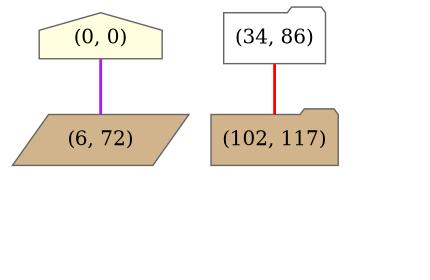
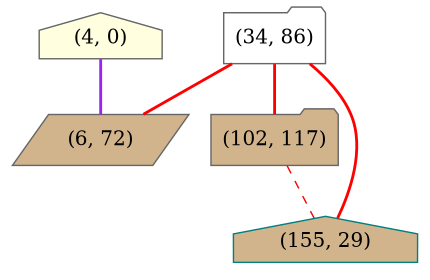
node "(0, 0)": label "(0, 0)" -> "(4, 0)"
edge "(34, 86)" -- "(6, 72)": added
node "(155, 29)": added
